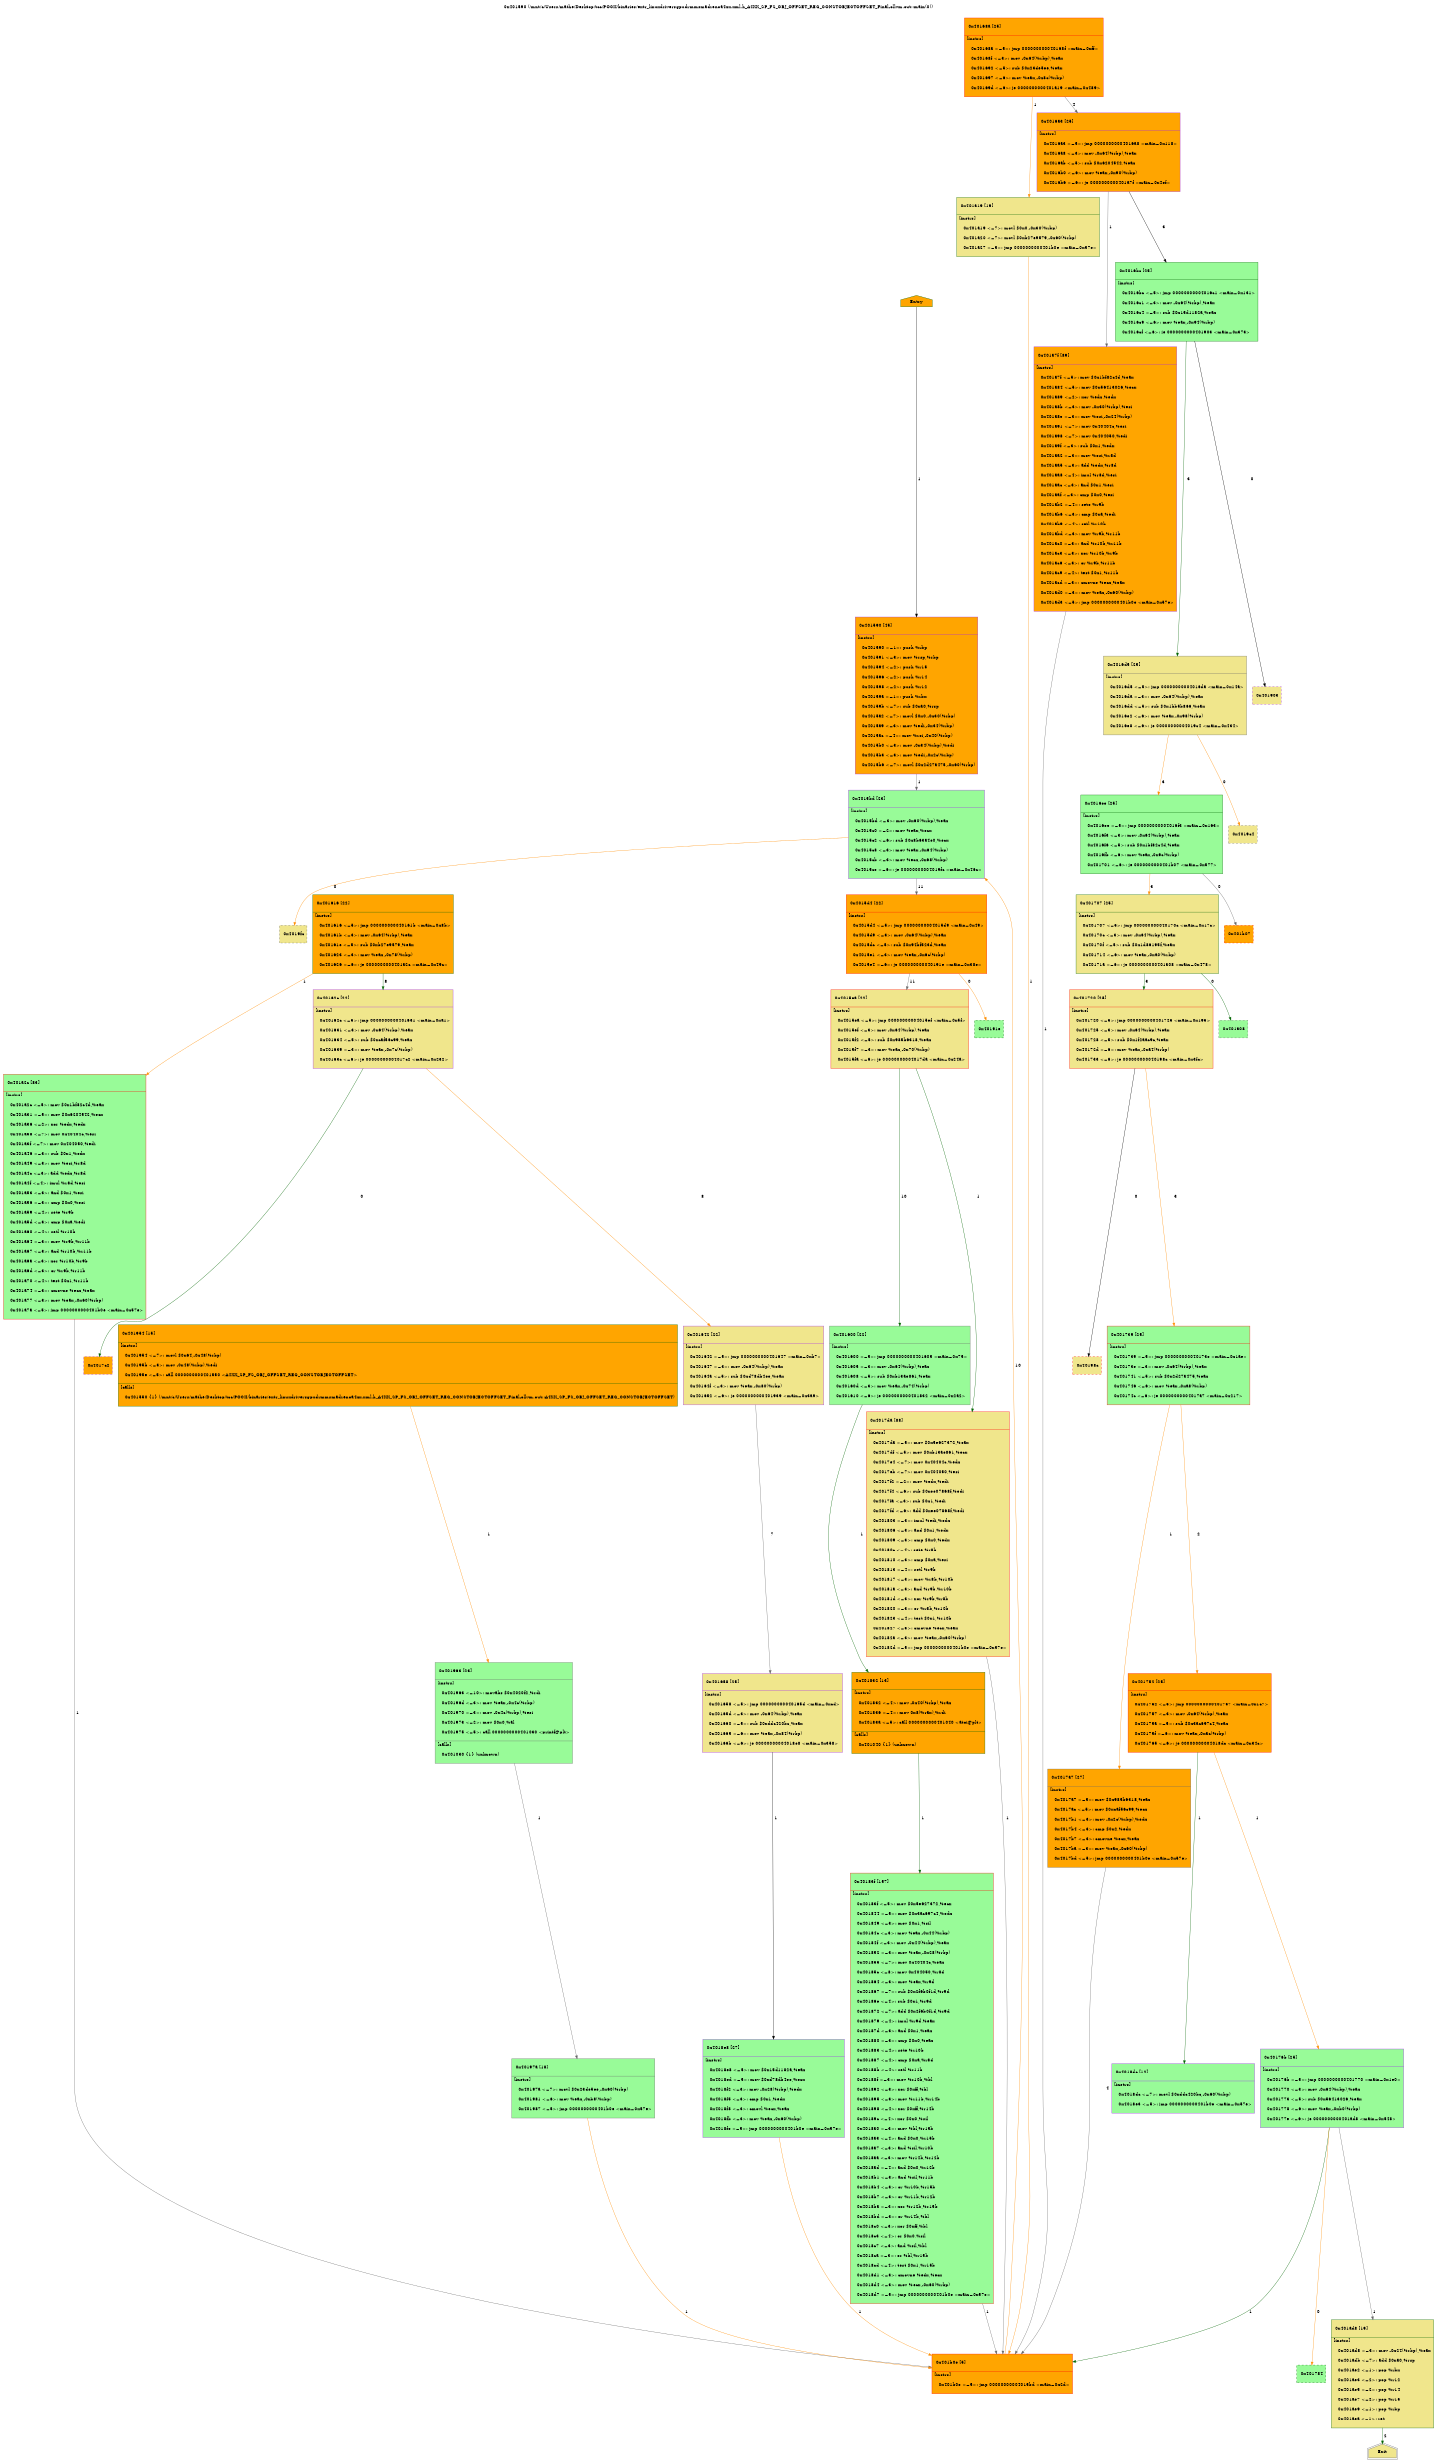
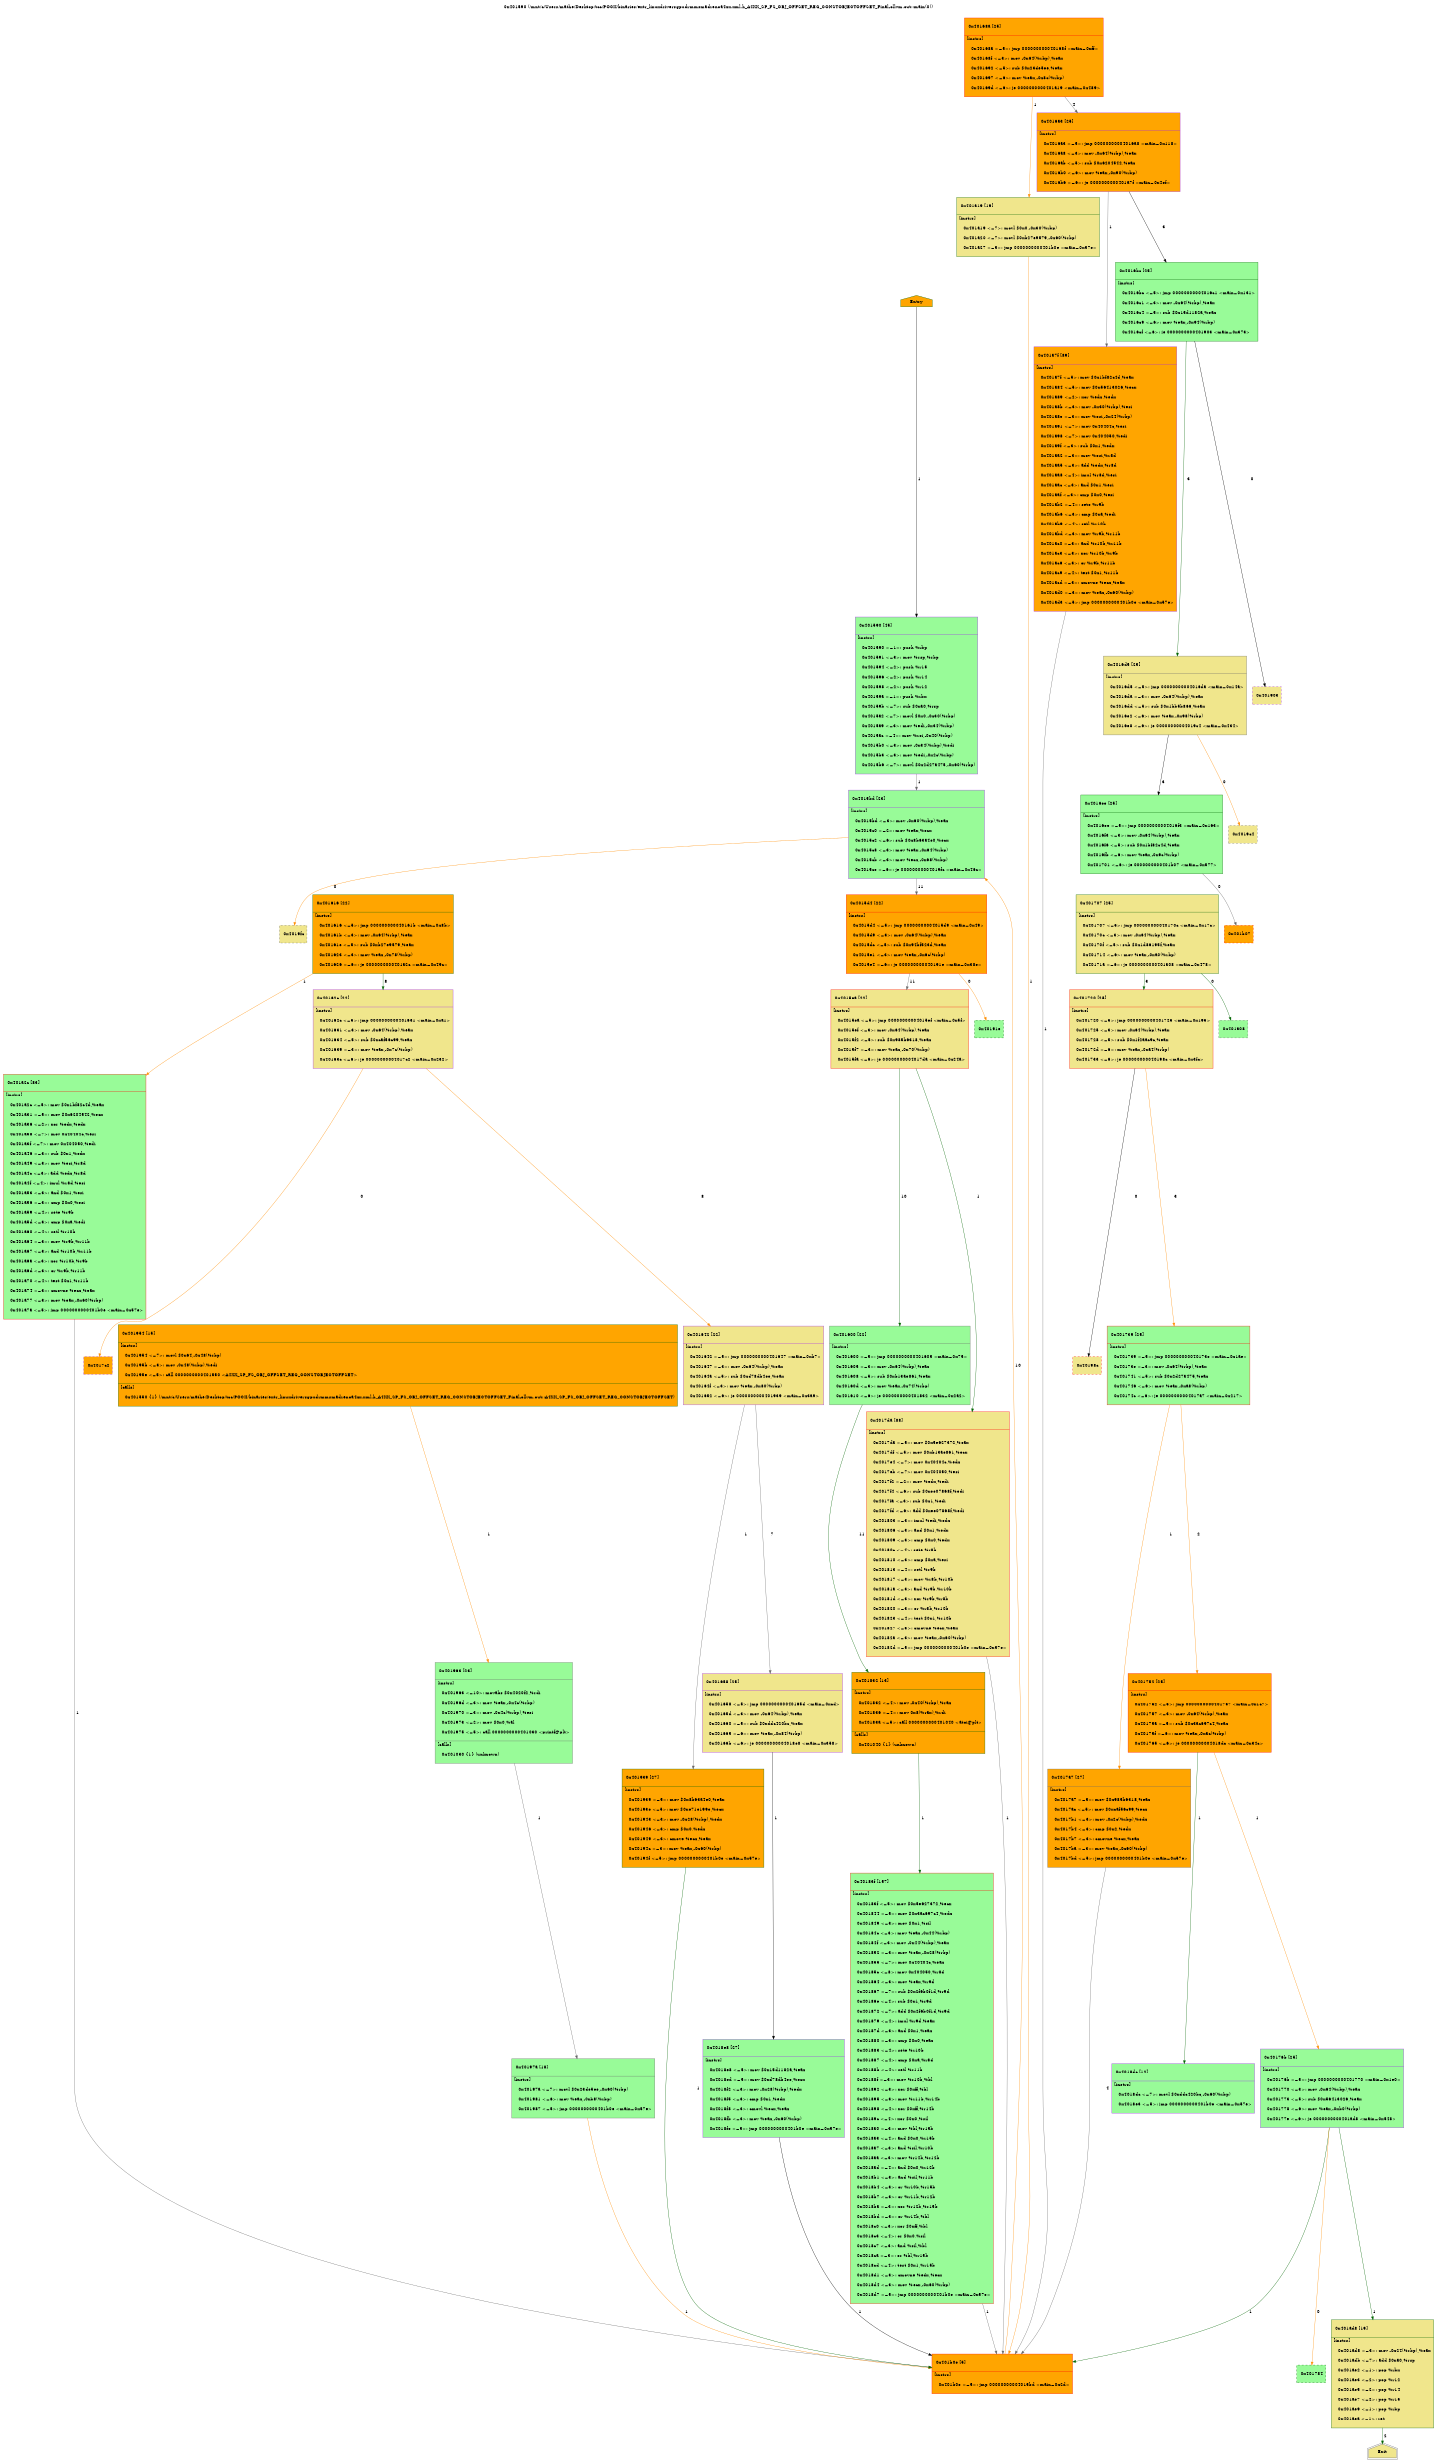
node "0x401590 [45]": fillcolor orange -> palegreen
edge "0x4016d5 [25]" -> "0x4016ee [25]": color darkorange -> black
edge "0x4016ee [25]" -> "0x401707 [25]": removed, label "3"
edge "0x40162c [22]" -> "0x4017c2": color darkgreen -> darkorange
edge "0x401600 [22]" -> "0x401832 [13]": label " 1" -> " 11"
node "0x401939 [27]": added
edge "0x40176b [25]" -> "0x401ad8 [19]": color gray40 -> darkgreen
edge "0x4018e8 [27]" -> "0x401b0e [5]": color darkorange -> black
